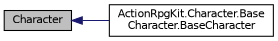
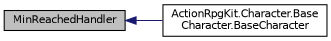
node "Character": label "Character" -> "MinReachedHandler"
